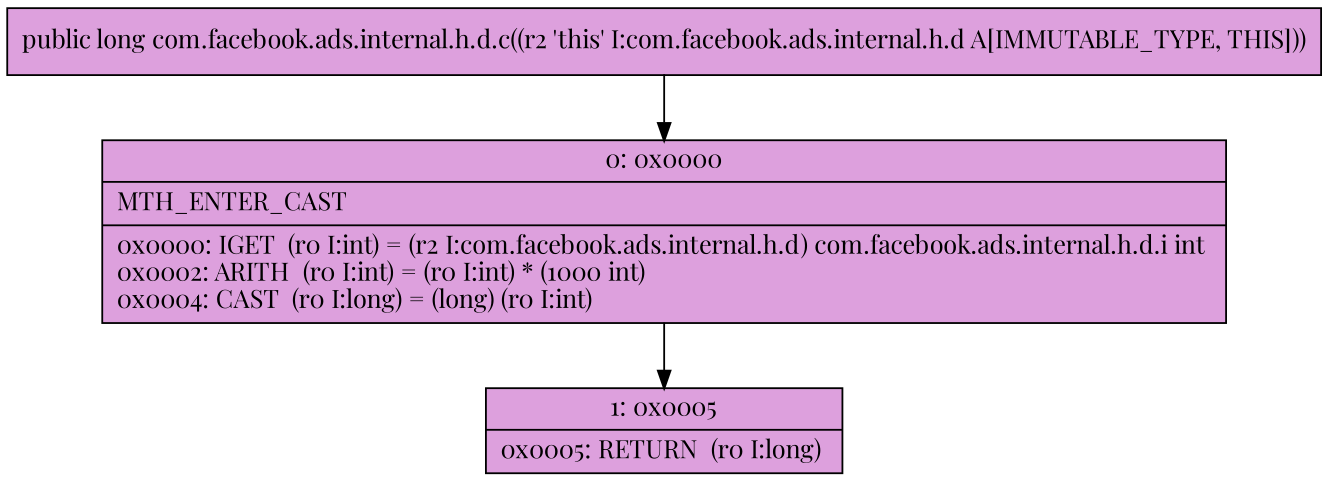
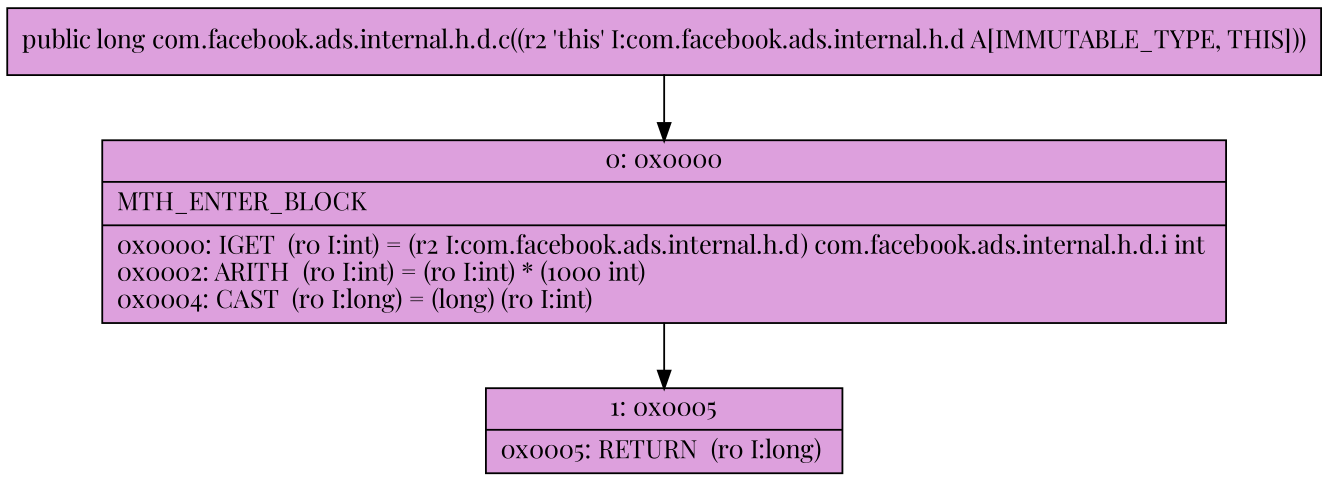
node "0: 0x0000": text "MTH_ENTER_CAST" -> "MTH_ENTER_BLOCK"
